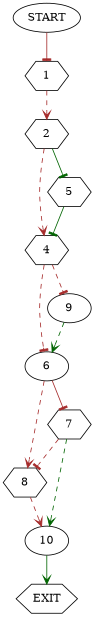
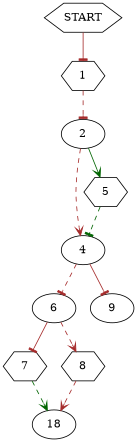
node "START": shape ellipse -> hexagon
edge "1" -> "2": arrowhead vee -> tee
node "2": shape hexagon -> ellipse
edge "2" -> "5": arrowhead tee -> vee
edge "5" -> "4": style solid -> dashed
node "4": shape hexagon -> ellipse
edge "4" -> "9": style dashed -> solid
edge "9" -> "6": removed
edge "7" -> "8": removed
node "10": label "10" -> "18"
node "EXIT": removed
